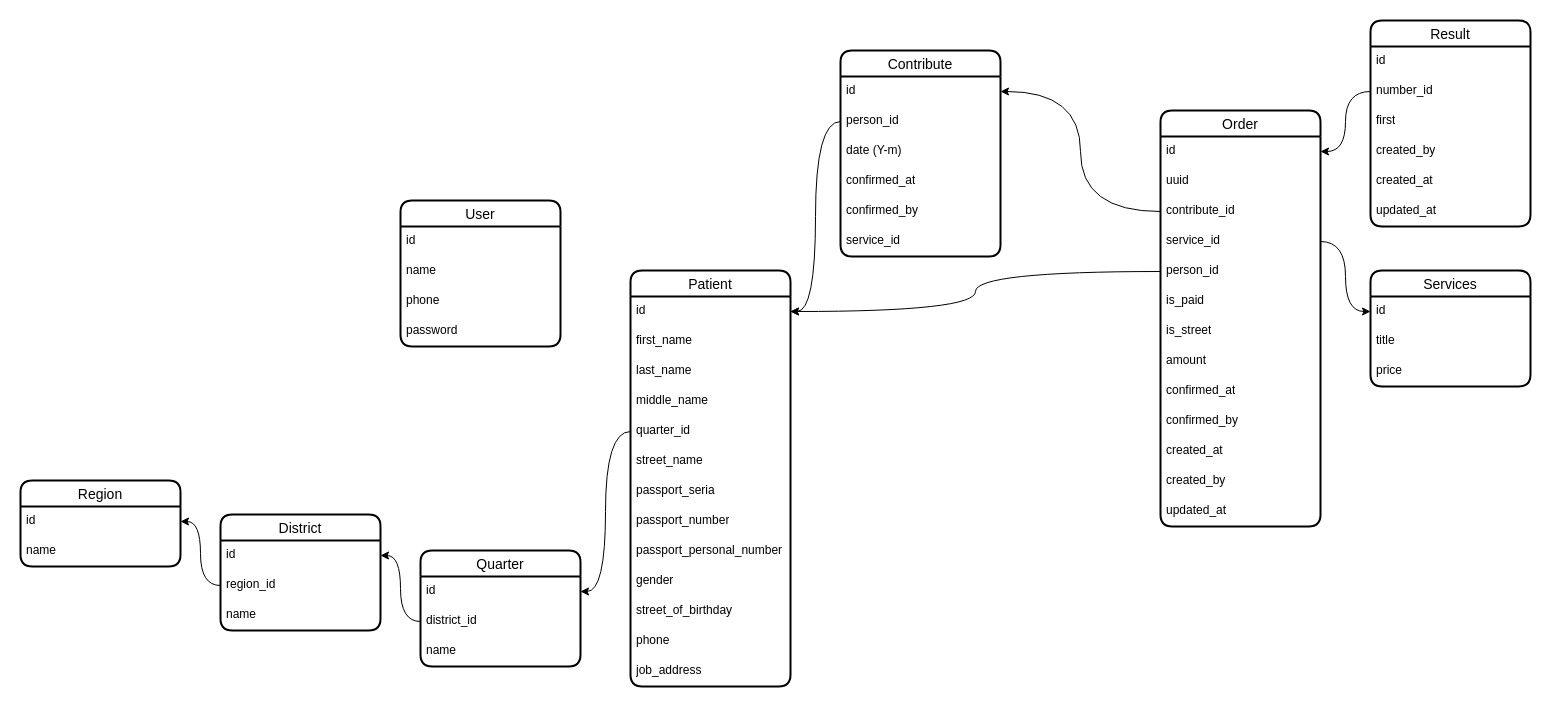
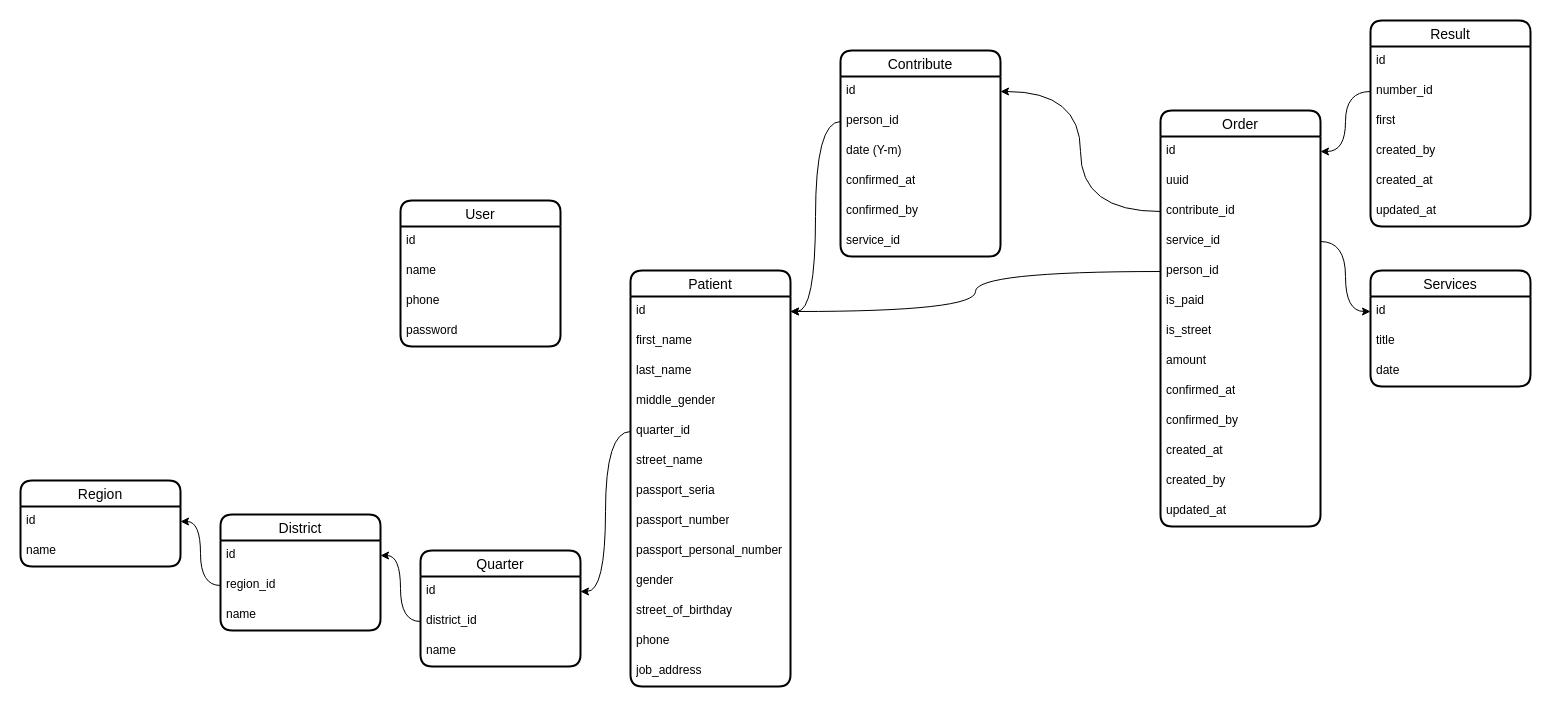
node "price": label "price" -> "date"
node "middle_name": label "middle_name" -> "middle_gender"
